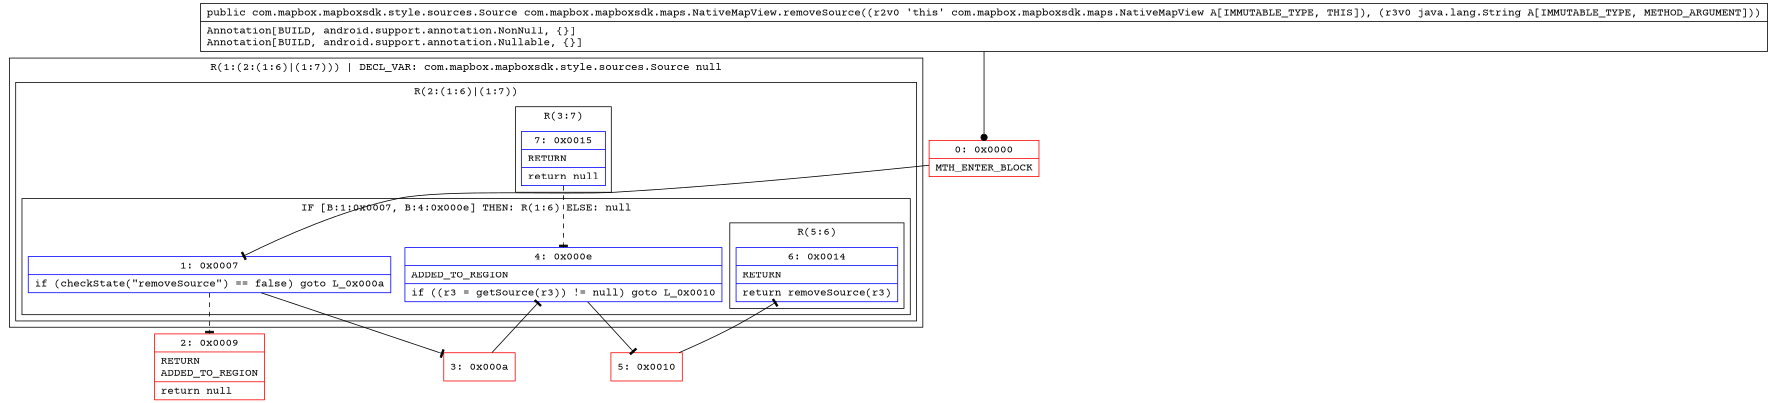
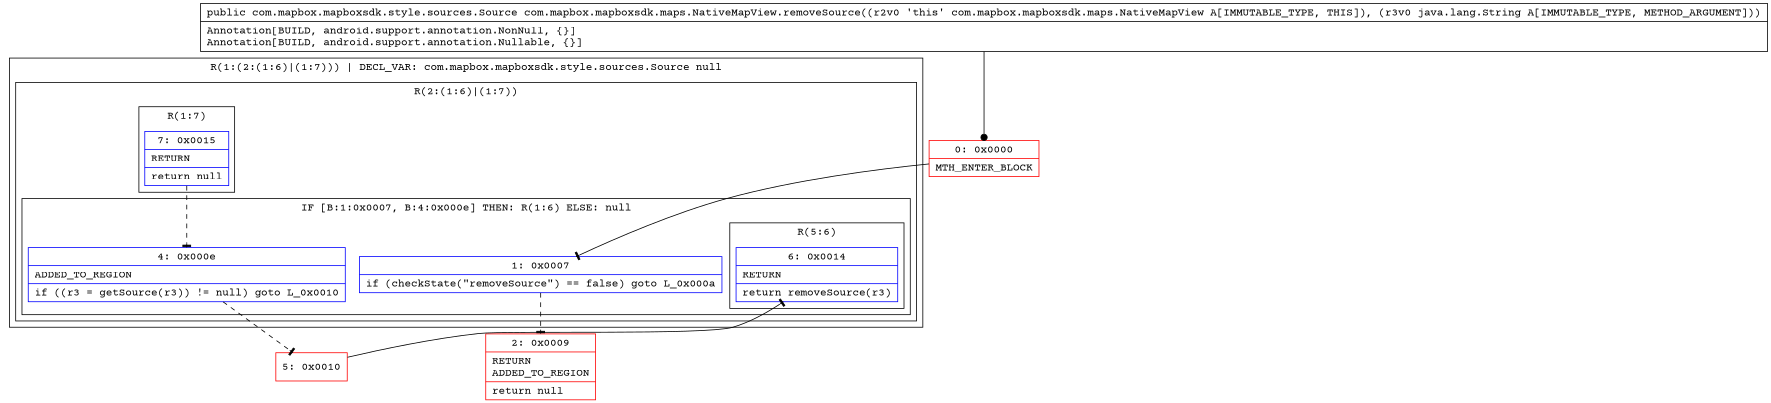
cluster "R(3:7)": label "R(3:7)" -> "R(1:7)"
edge "4: 0x000e" -> "5: 0x0010": style solid -> dashed
node "3: 0x000a": removed
